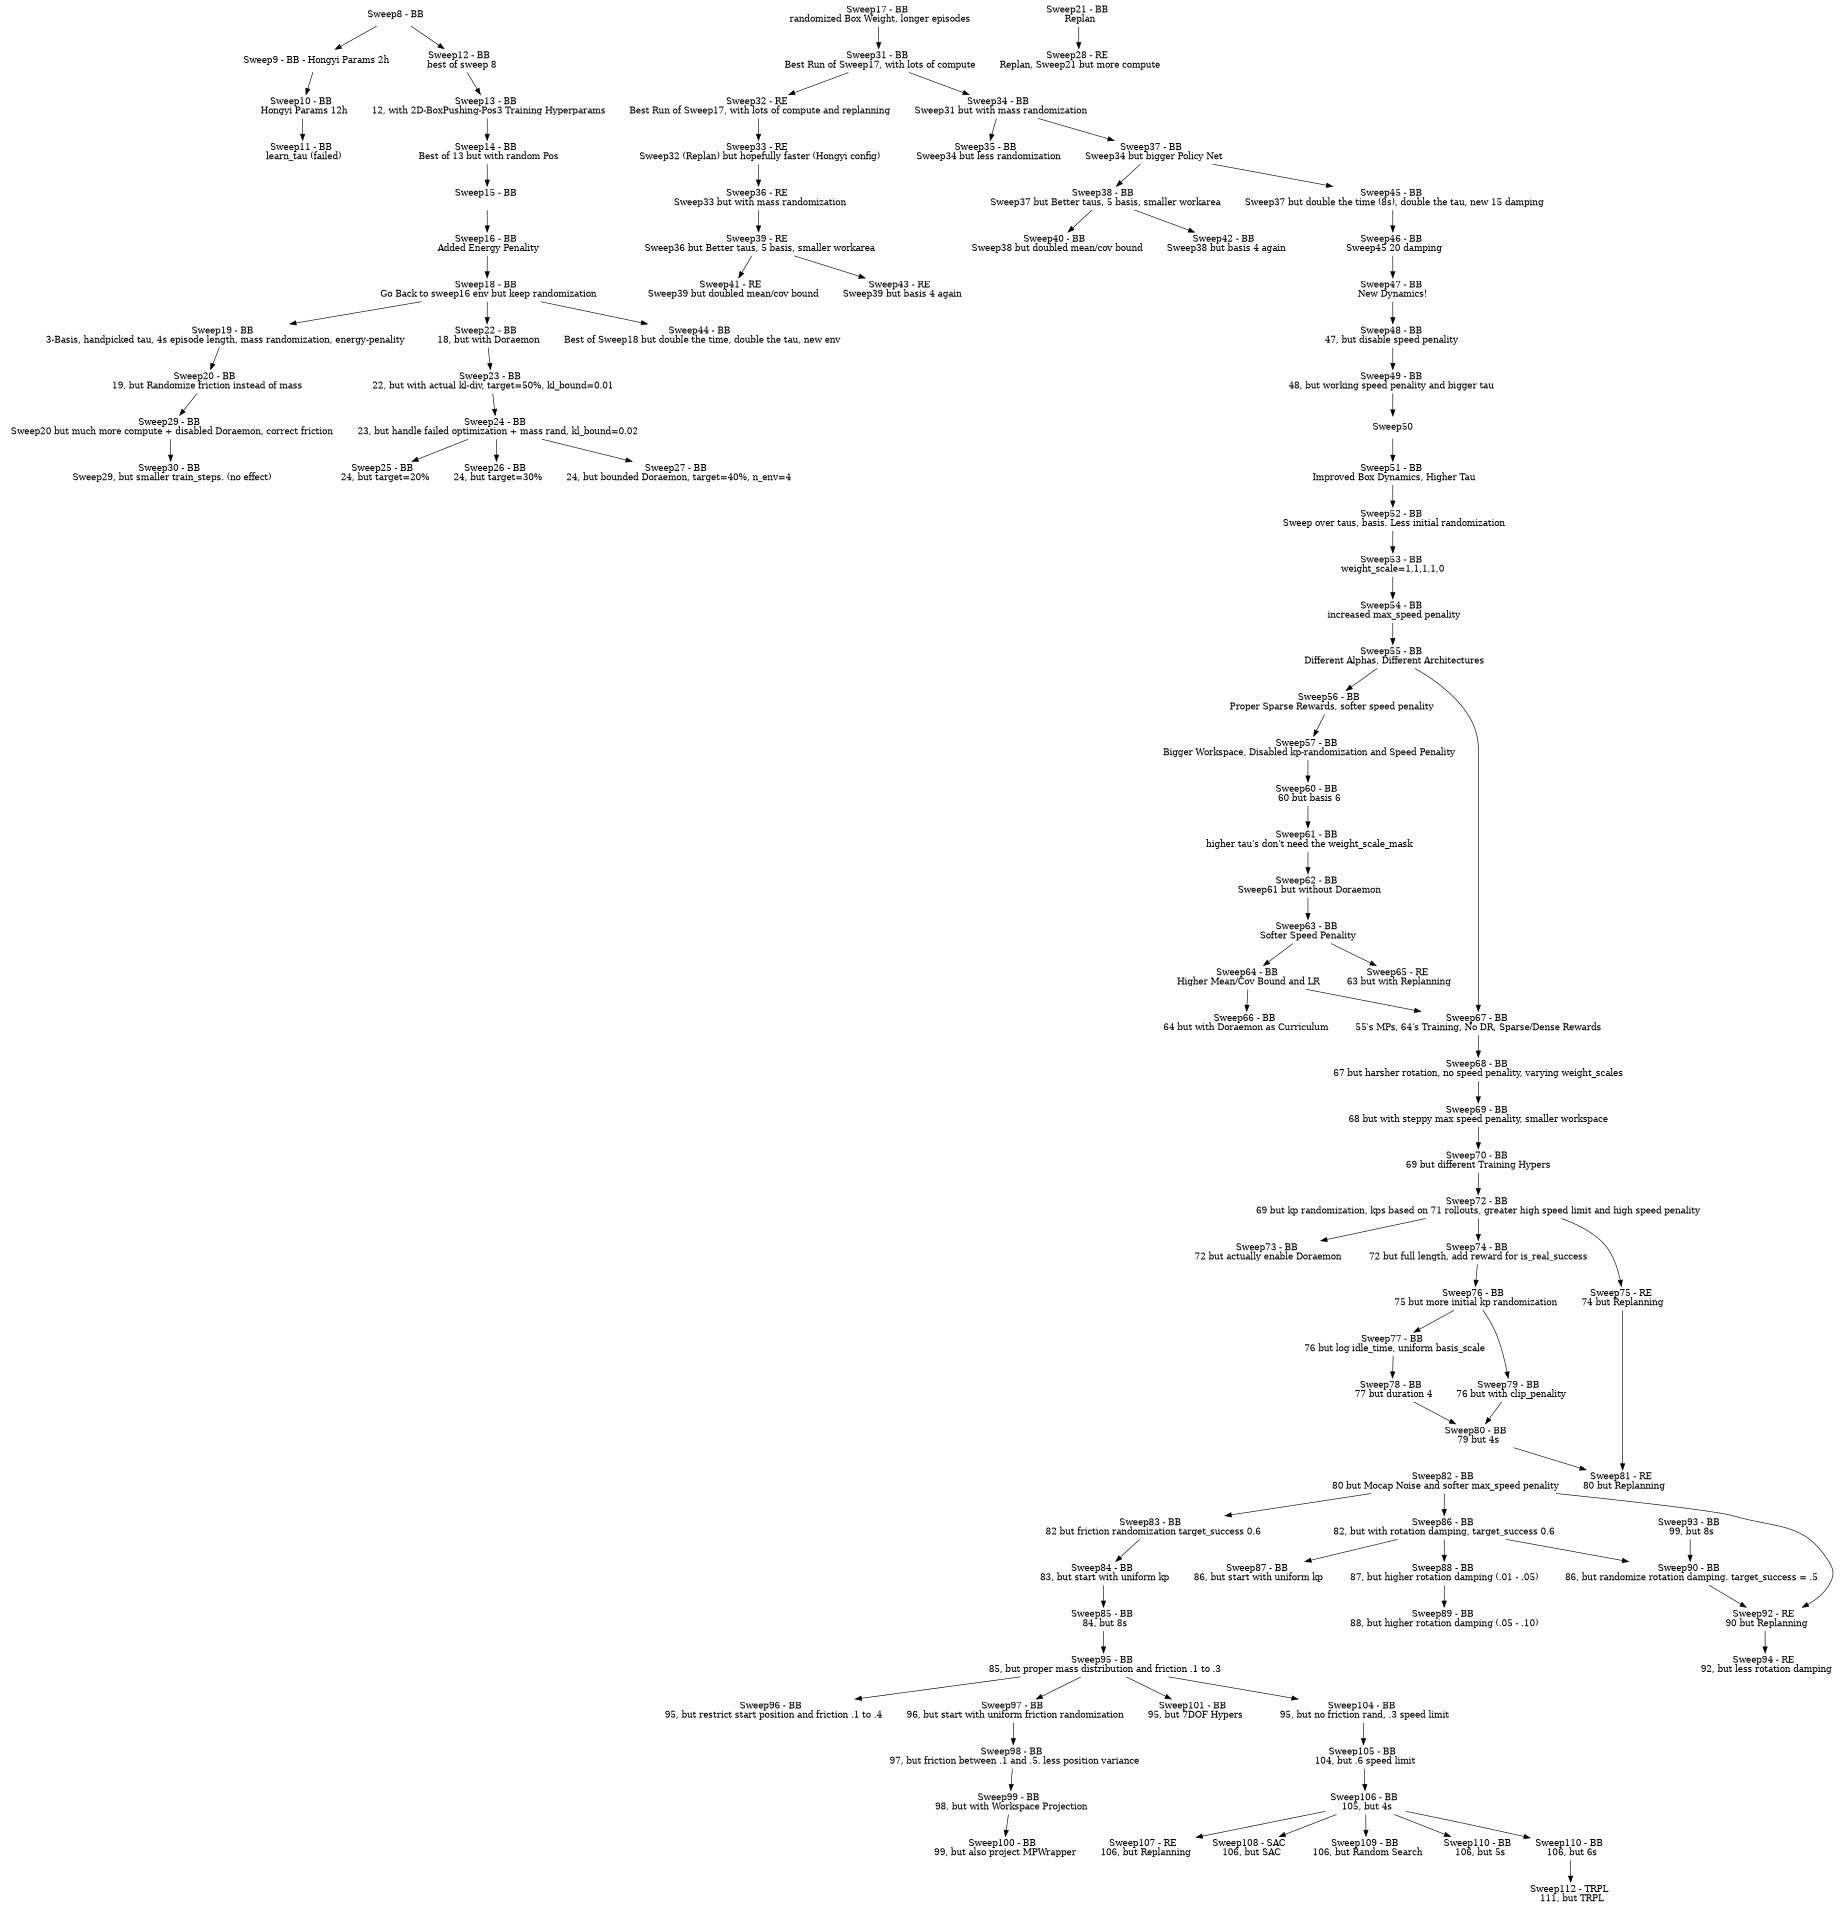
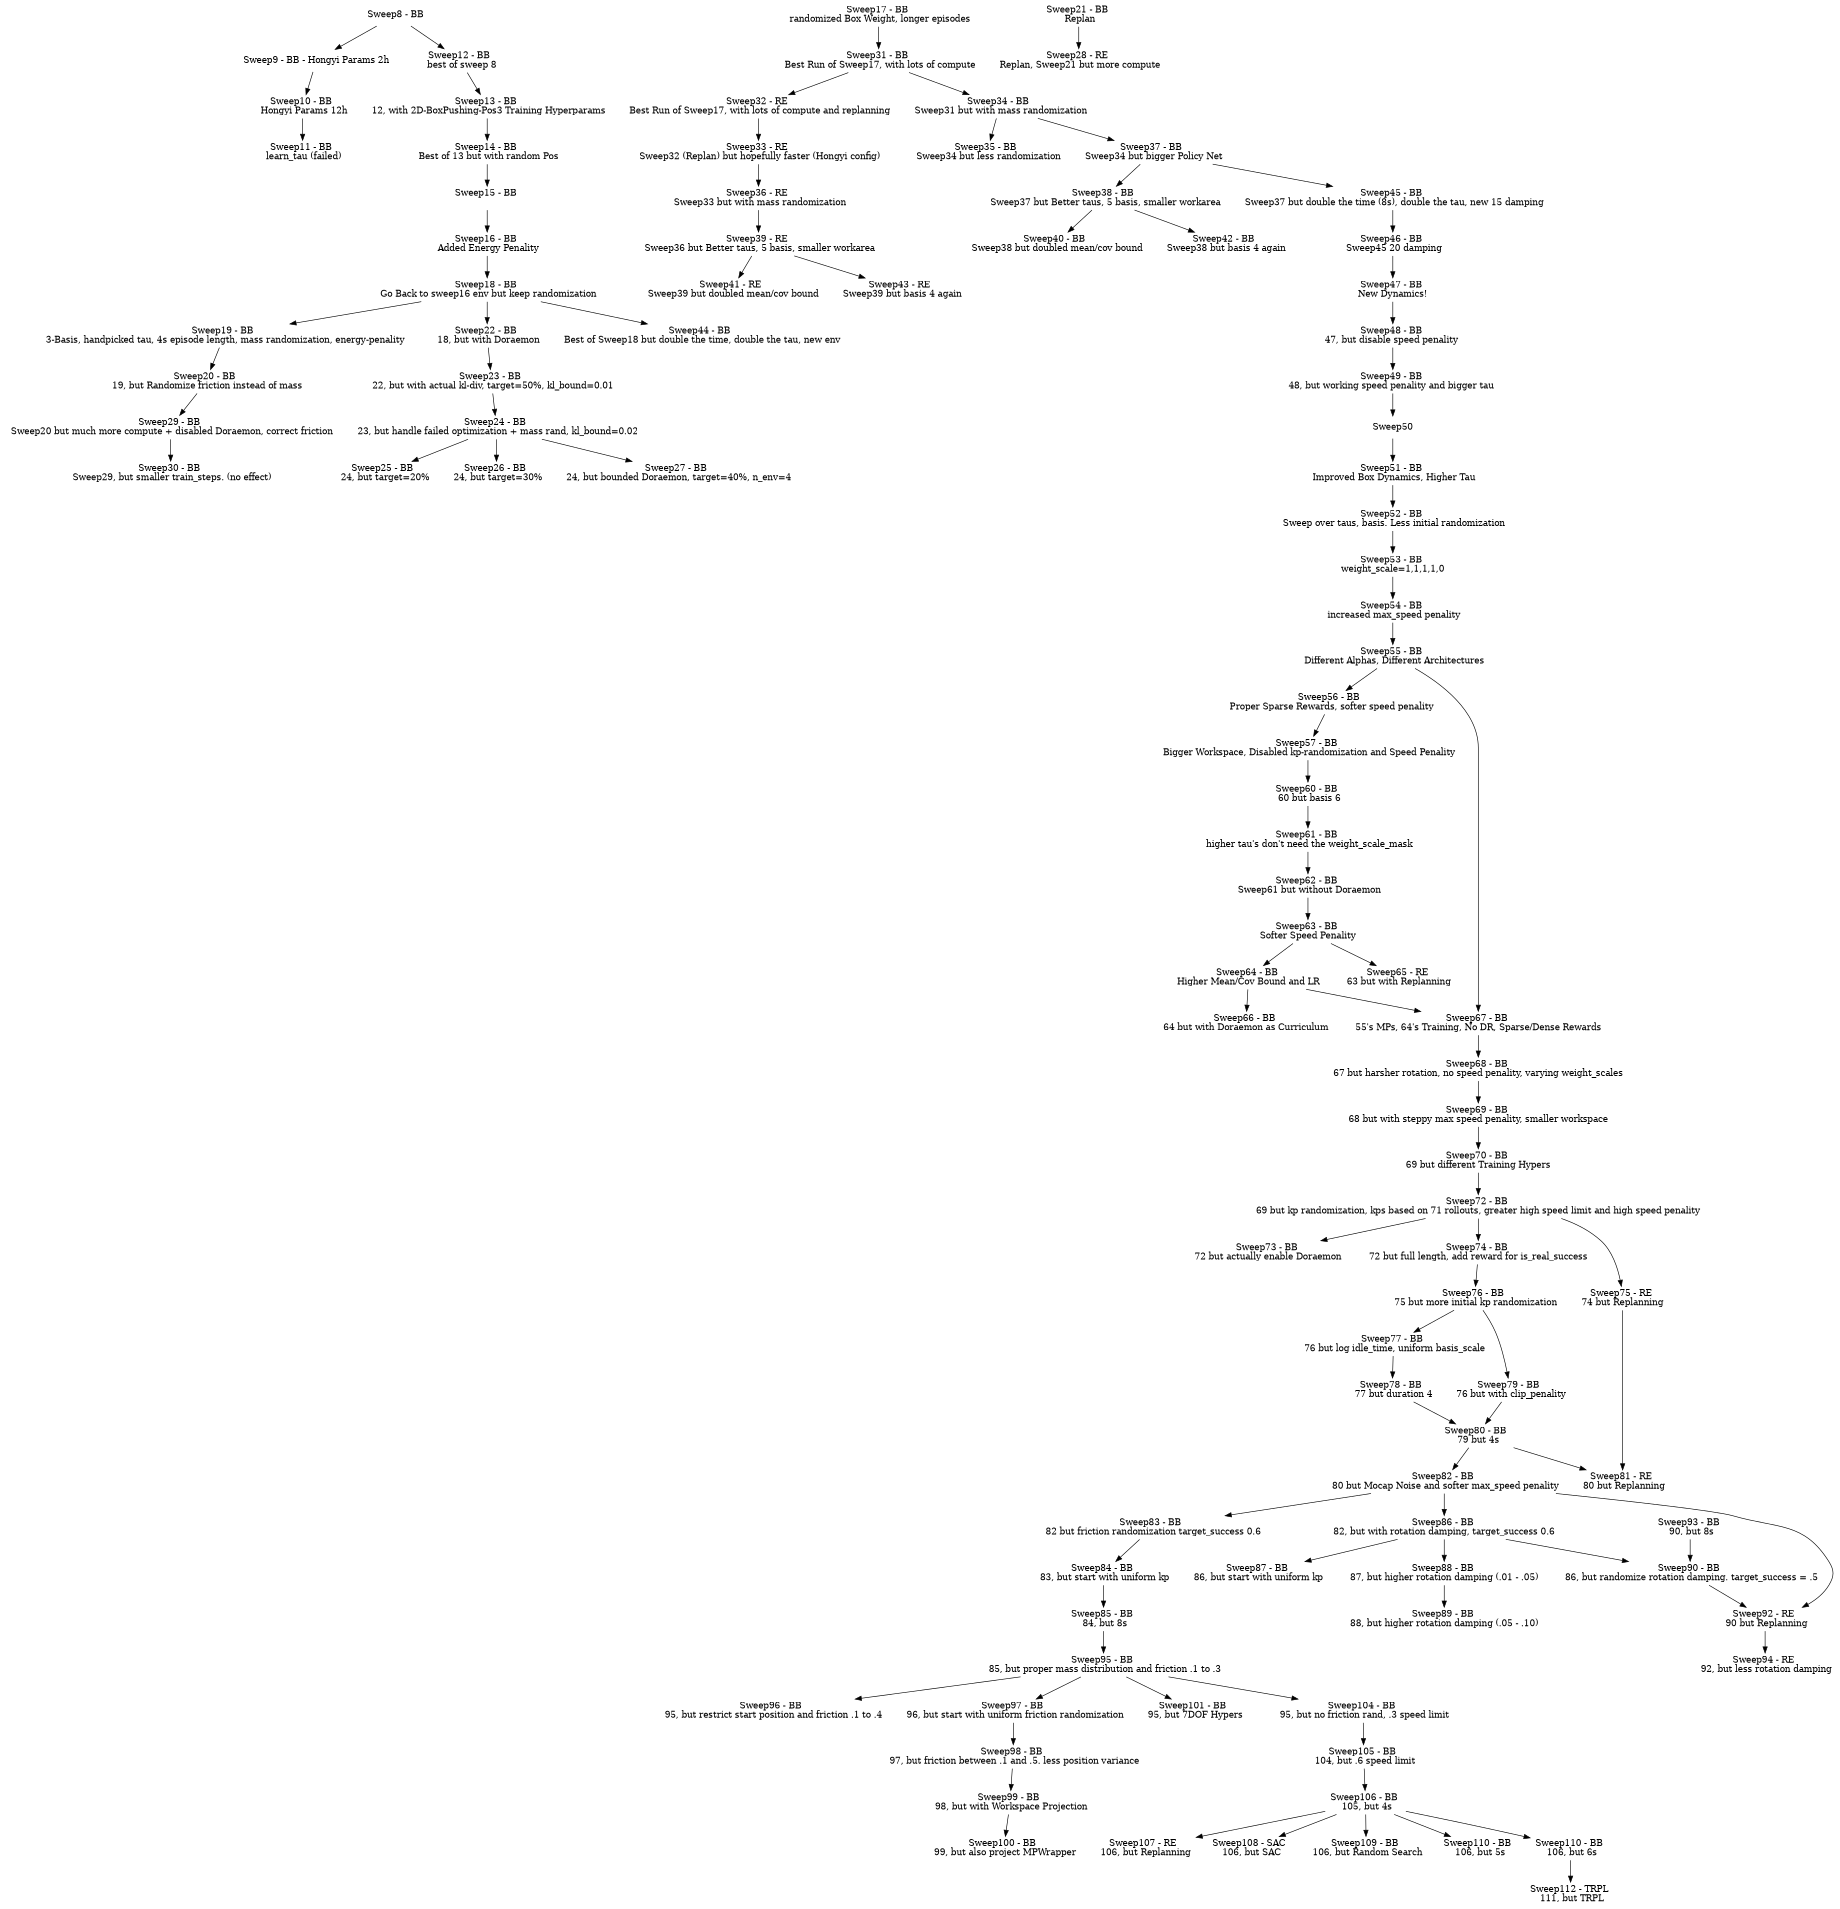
edge "Sweep80 - BB" -> "Sweep82 - BB": added
node "Sweep93 - BB": text "99, but 8s" -> "90, but 8s"
